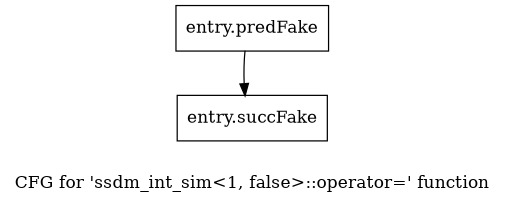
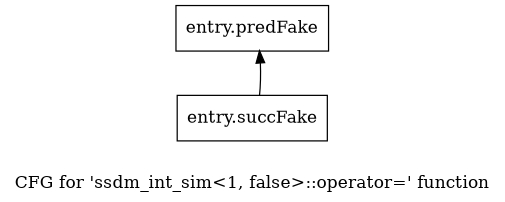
edge "entry.predFake" -> "entry.succFake": reversed
